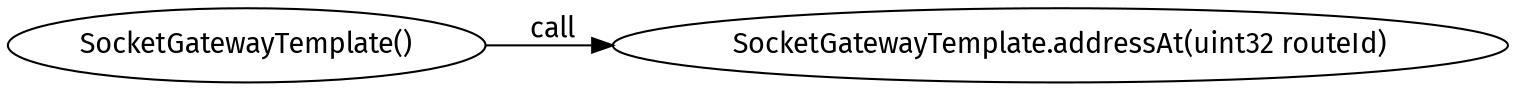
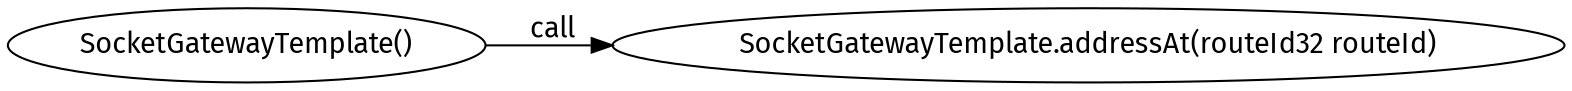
node "SocketGatewayTemplate.addressAt(uint32 routeId)": label "SocketGatewayTemplate.addressAt(uint32 routeId)" -> "SocketGatewayTemplate.addressAt(routeId32 routeId)"
